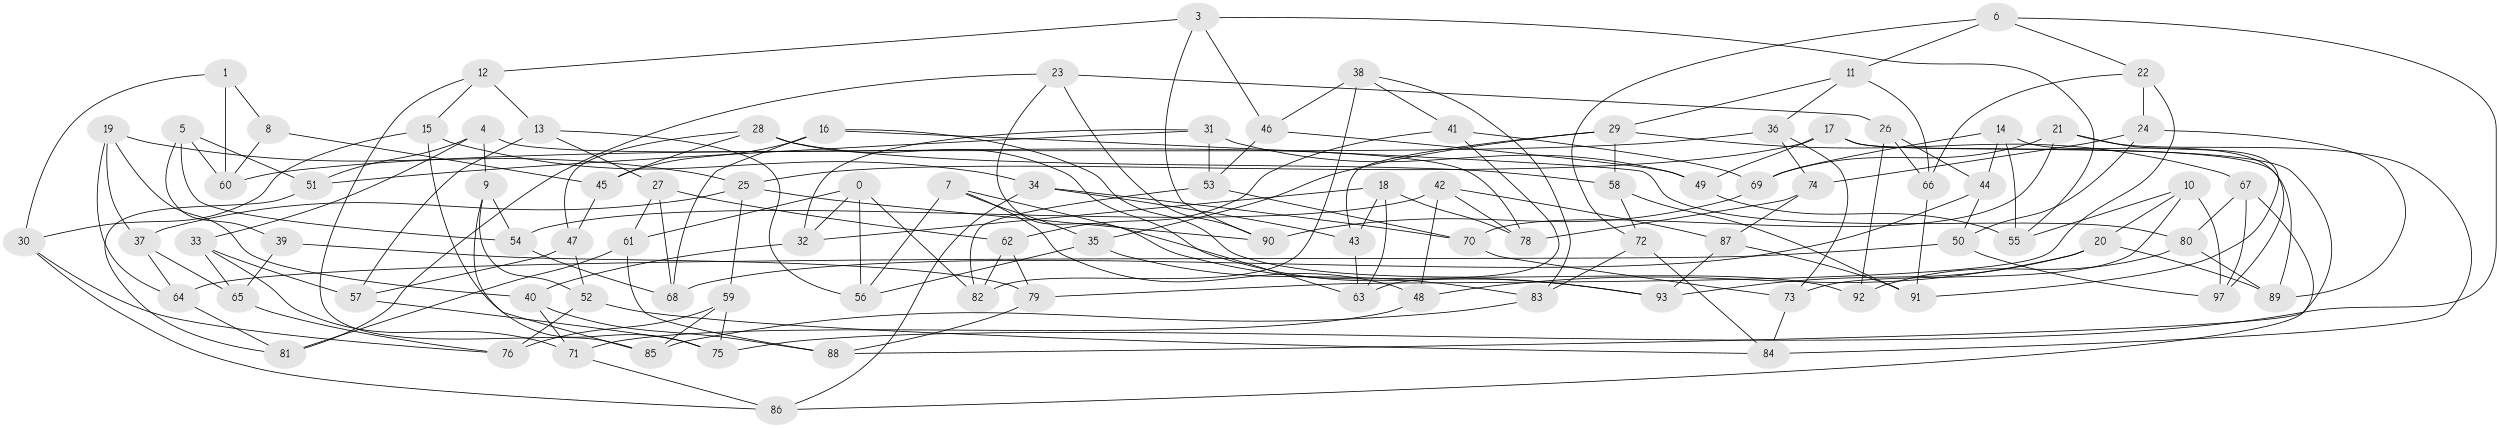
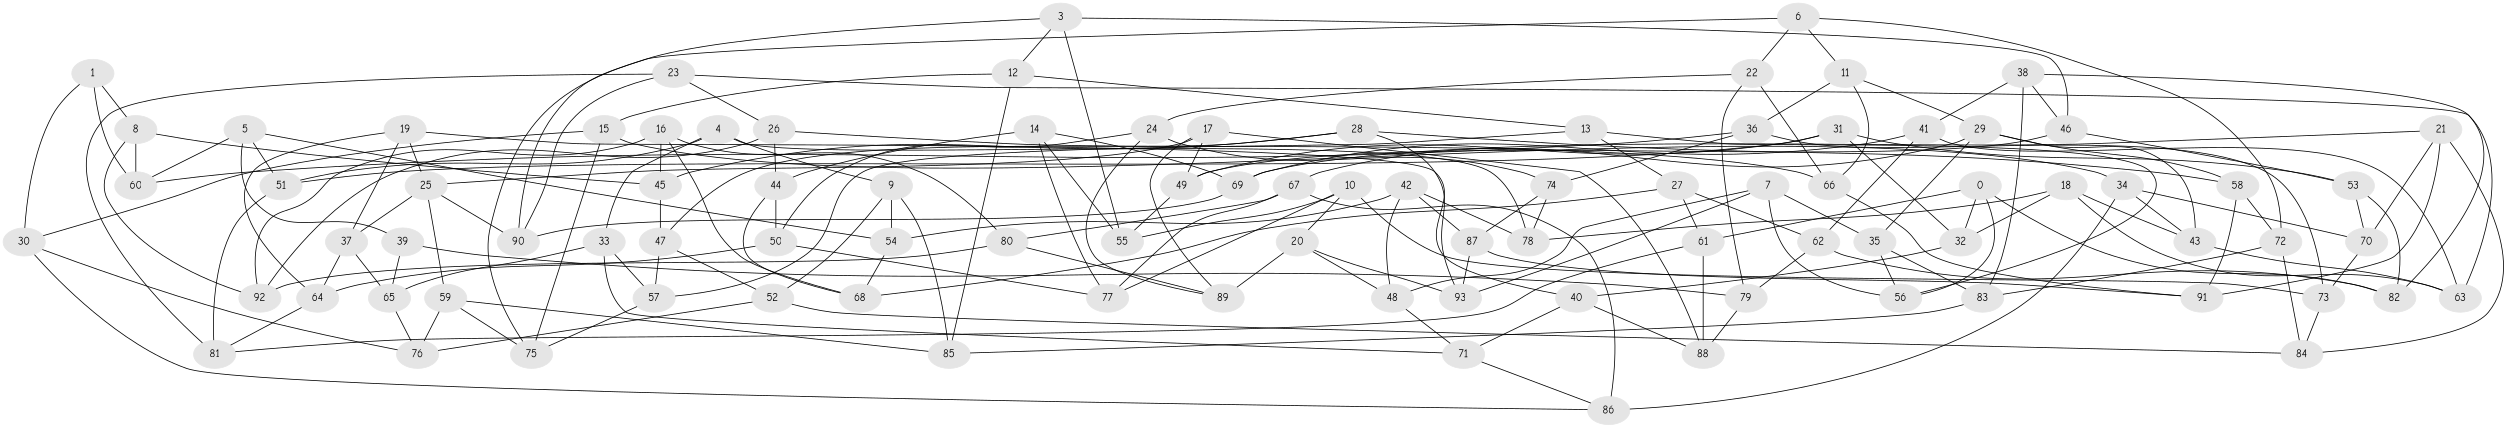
edge "8" -- "92": added
node "97": label "97" -> "77"
